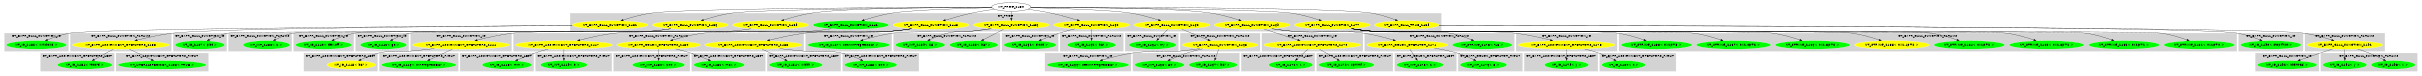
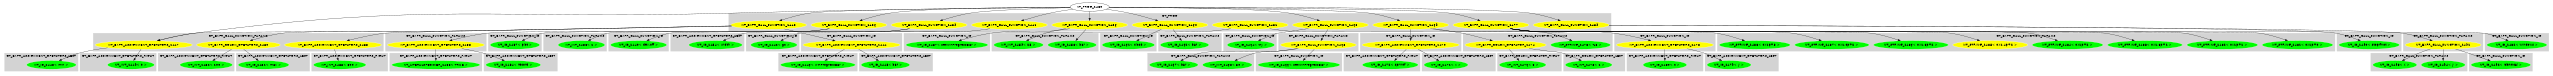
edge "NT_PROG_1430" -> "NT_EXPR_CALL_FUNCTION_1431": now "NT_PROG_1430" -> "NT_EXPR_ASSIGNMENT_OPETATORS_1447"
node "NT_EXPR_CALL_FUNCTION_1441": fillcolor green -> yellow
node "NT_EXPR_CALL_TRUE_1489": label "NT_EXPR_CALL_TRUE_1489" -> "NT_EXPR_CALL_FUNCTION_1489"
edge "NT_EXPR_ASSIGNMENT_OPETATORS_1453" -> "NT_ID_1454< width >": now "NT_EXPR_CALL_FUNCTION_1439" -> "NT_ID_1454< width >"
node "NT_ID_1445< bar >": fillcolor yellow -> green
